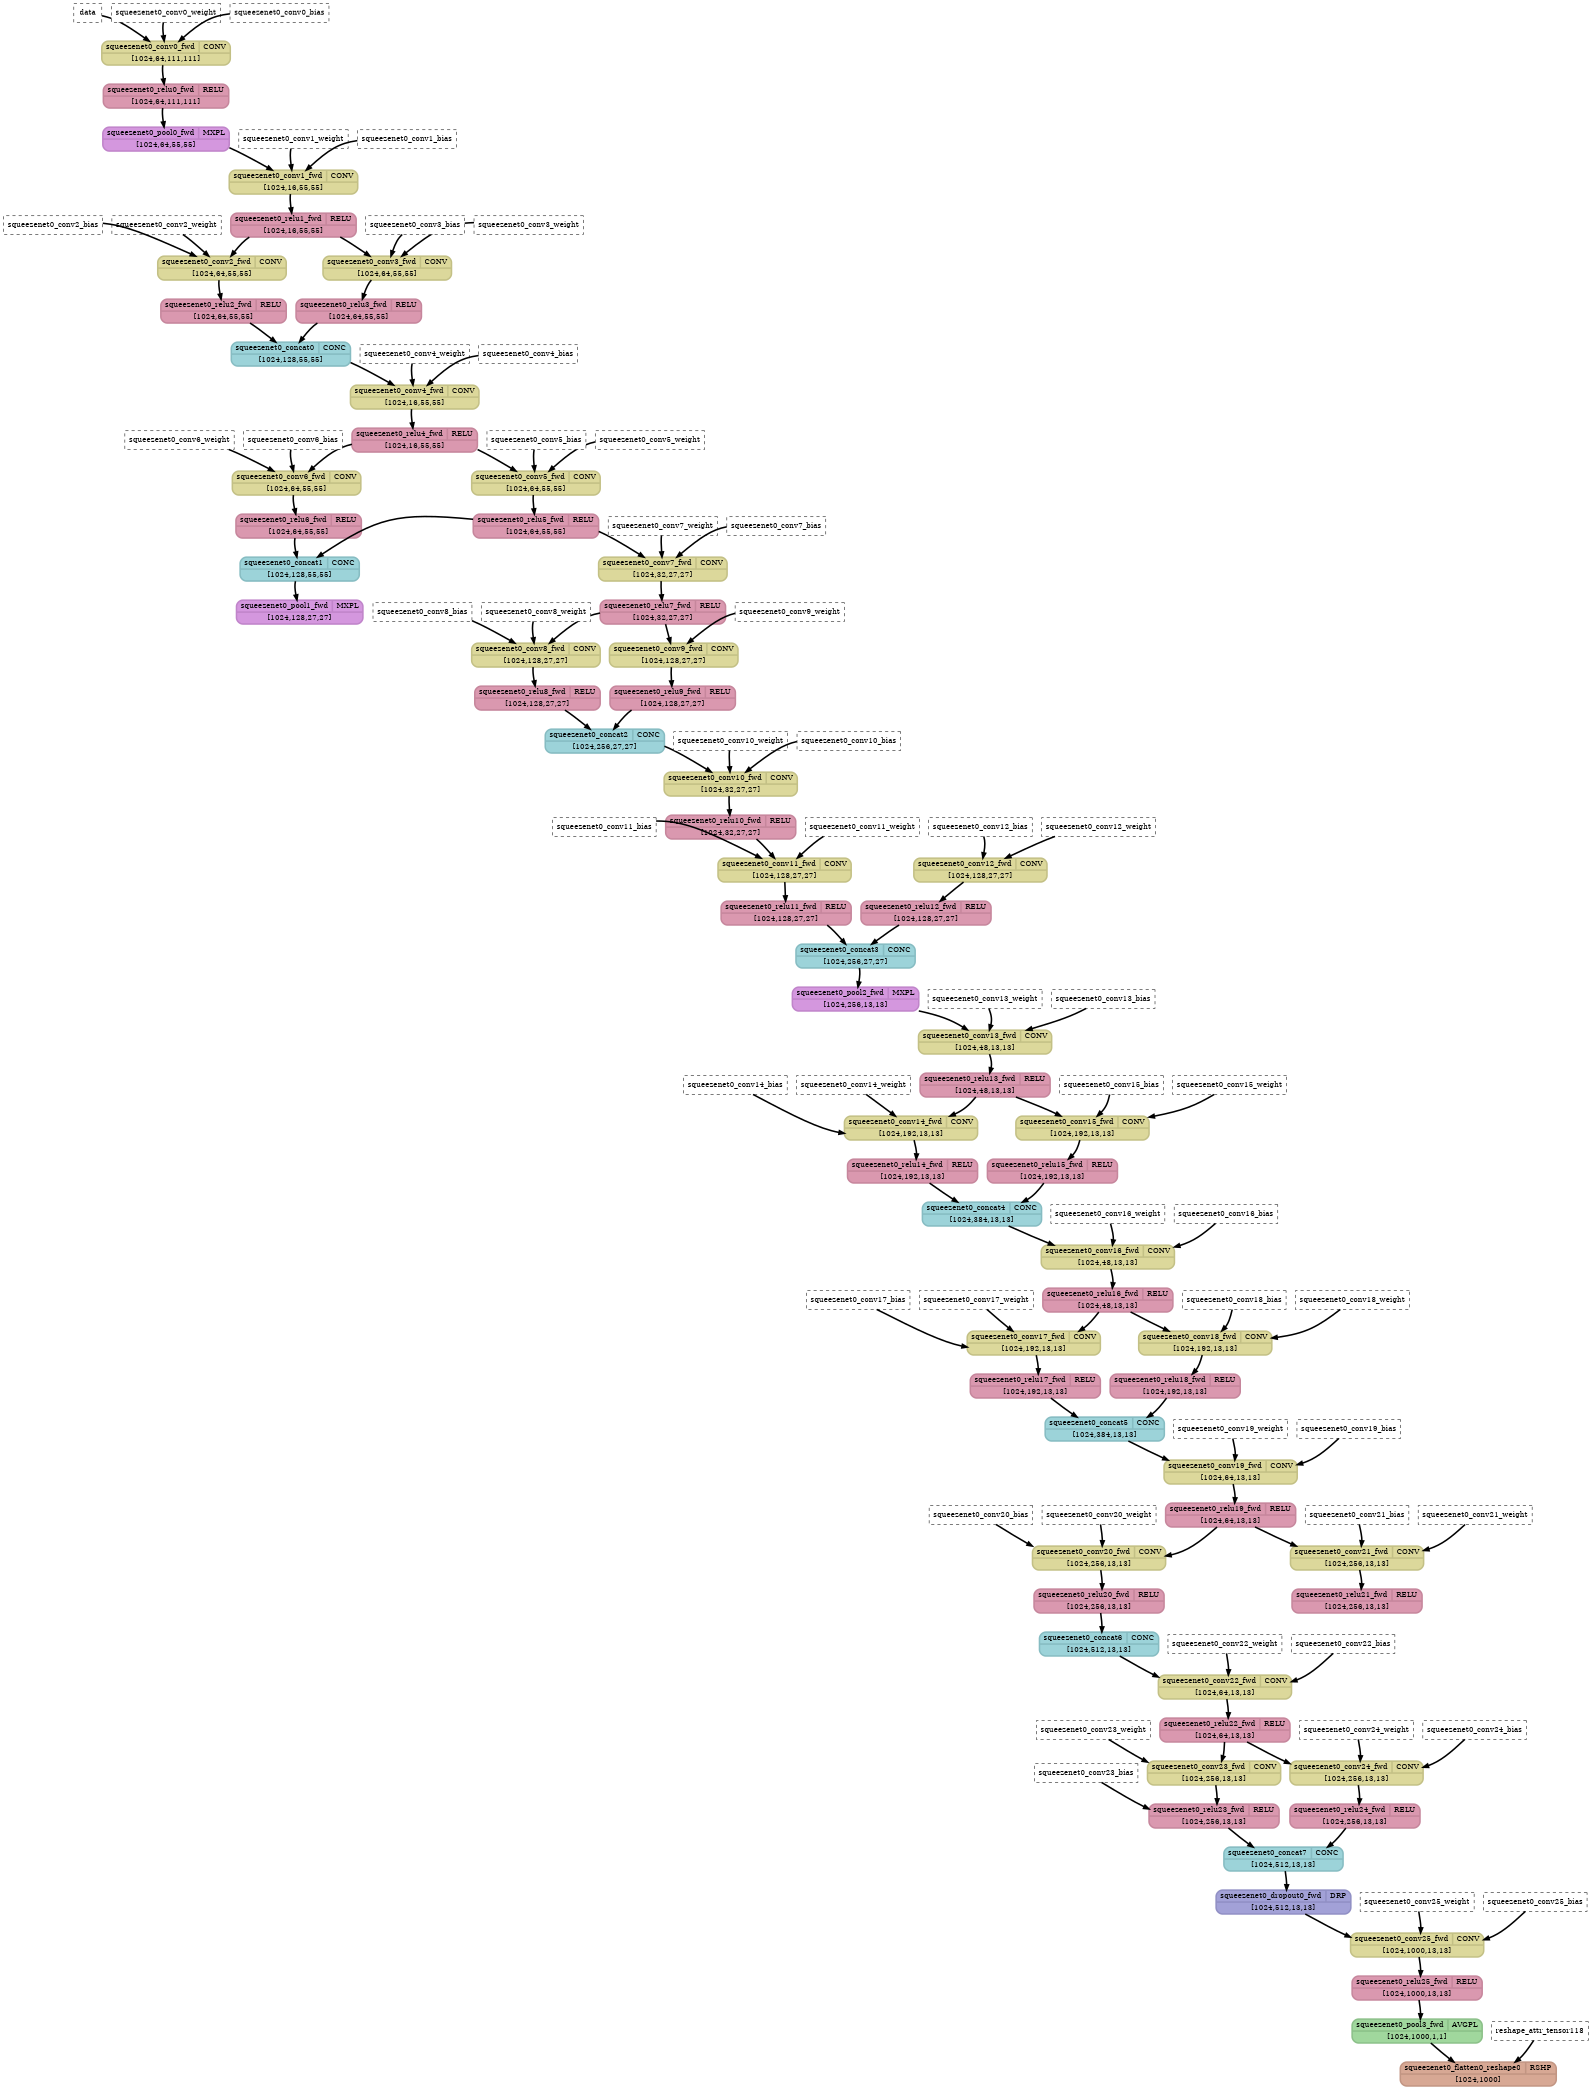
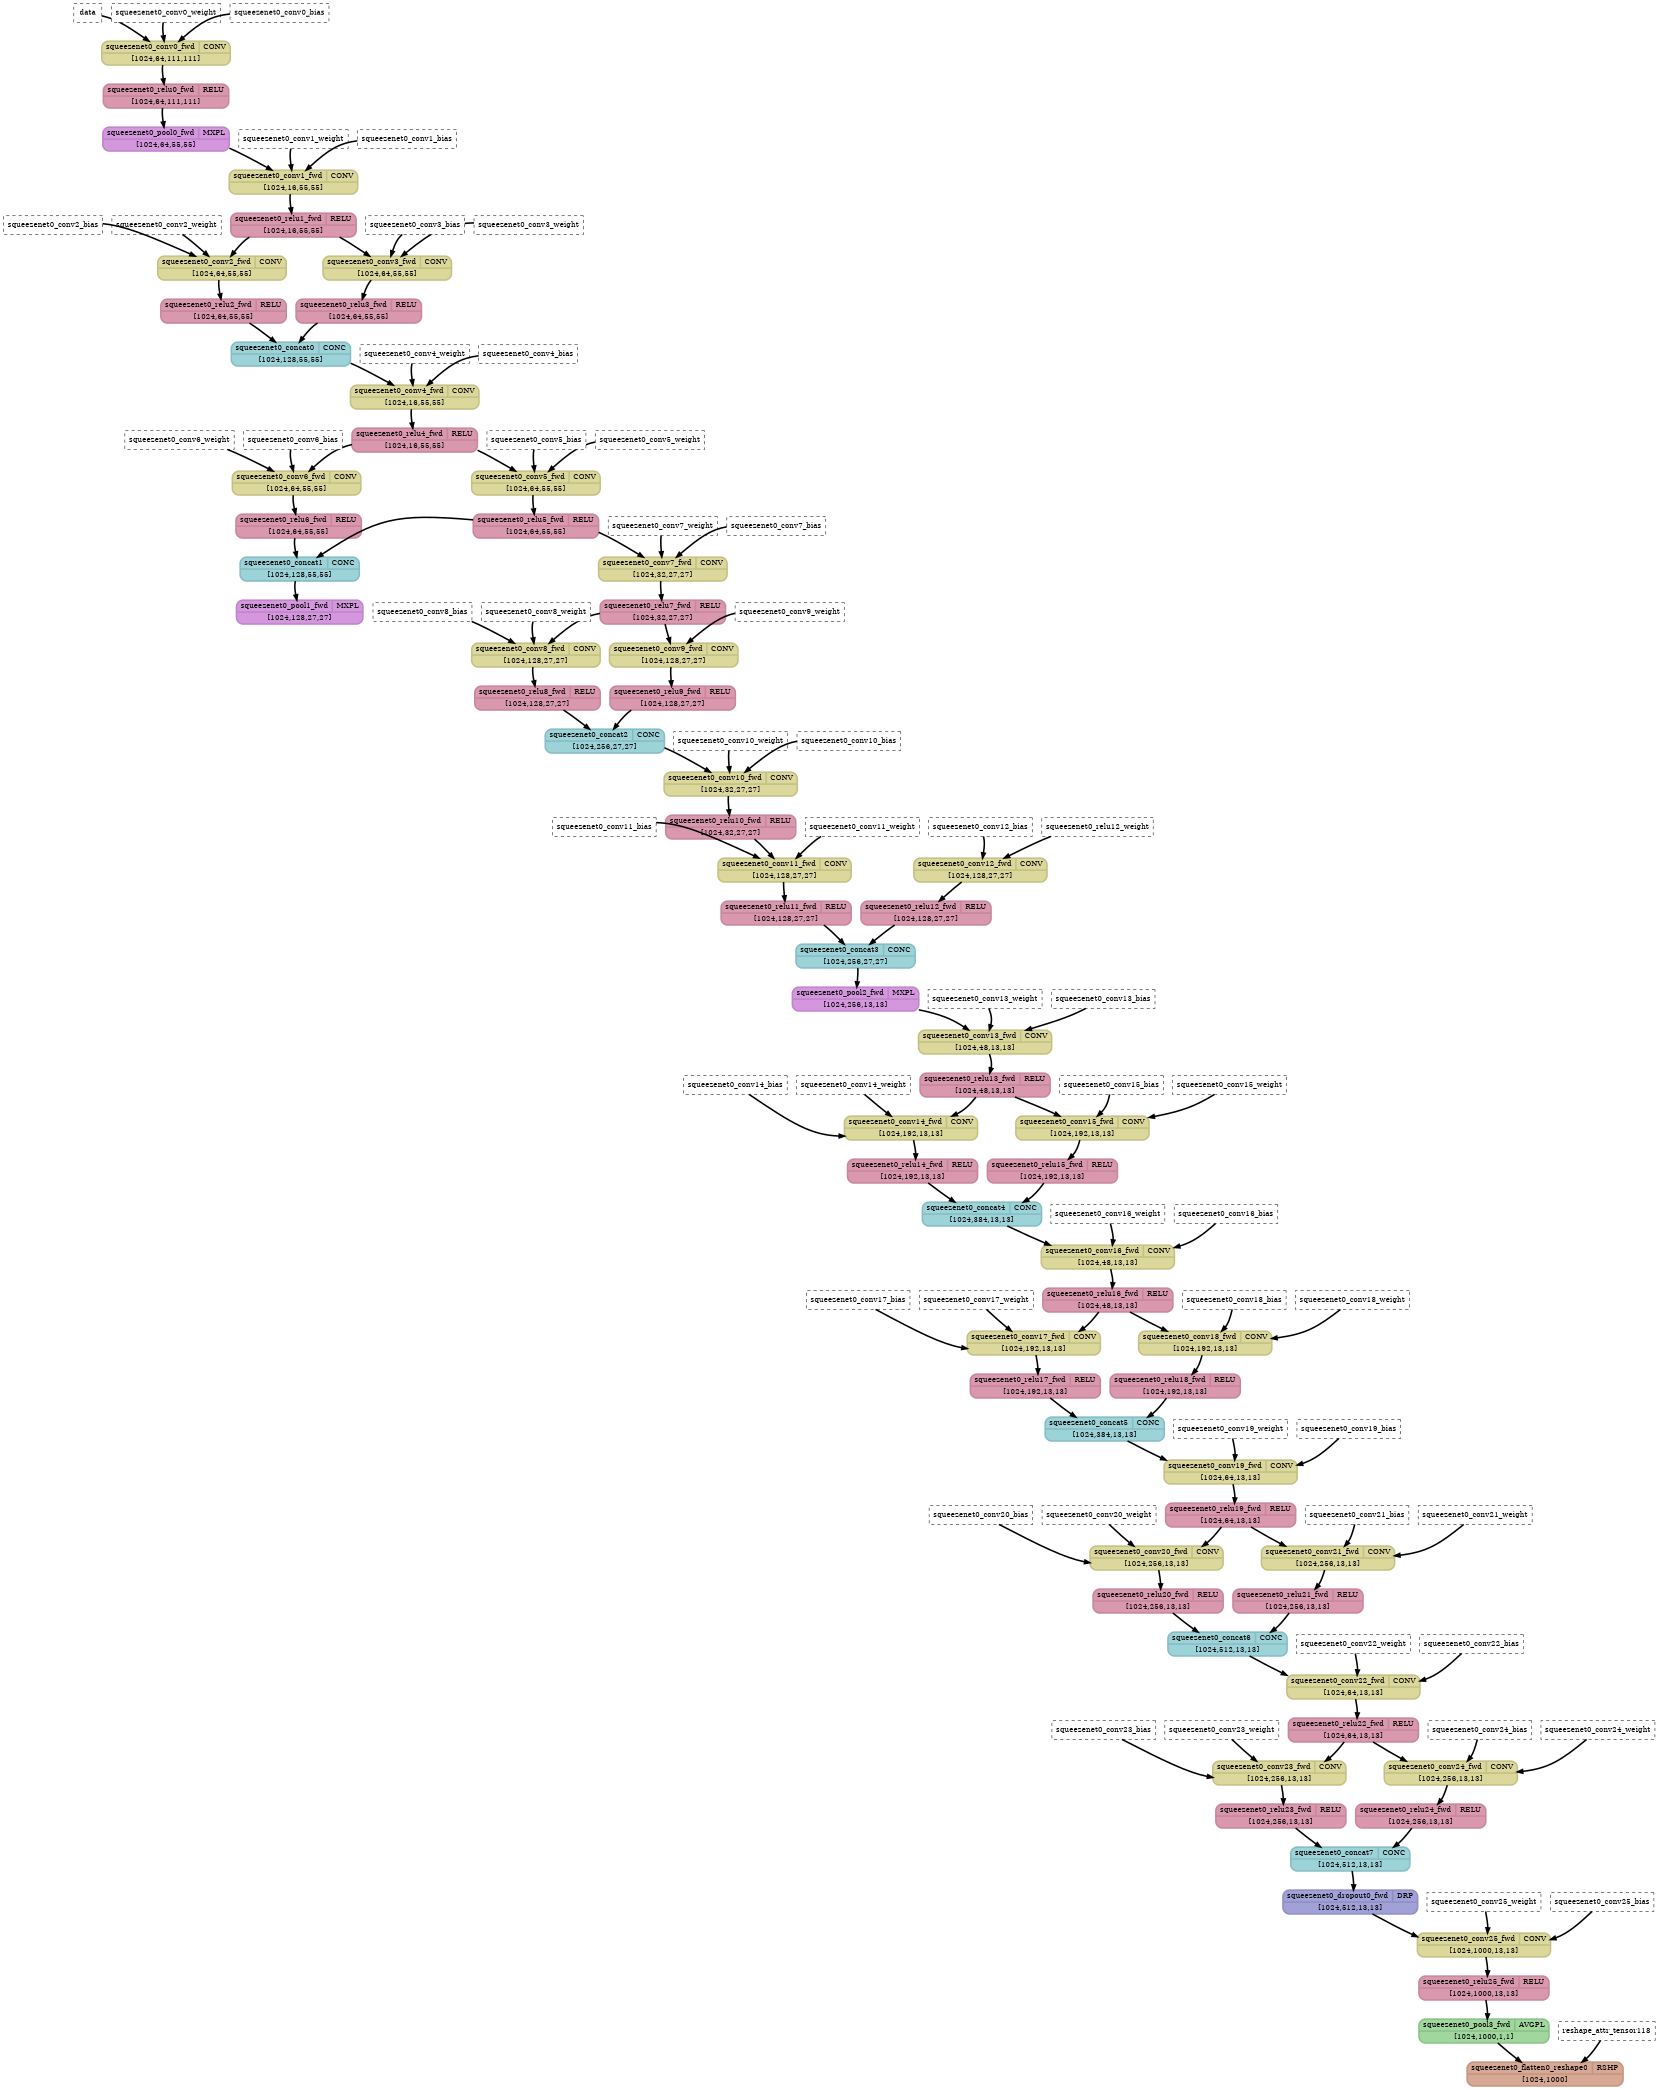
node "squeezenet0_conv12_weight": label "squeezenet0_conv12_weight" -> "squeezenet0_relu12_weight"
edge "squeezenet0_relu21_fwd" -> "squeezenet0_concat6": added
edge "squeezenet0_conv23_bias" -> "squeezenet0_relu23_fwd": now "squeezenet0_conv23_bias" -> "squeezenet0_conv23_fwd"
